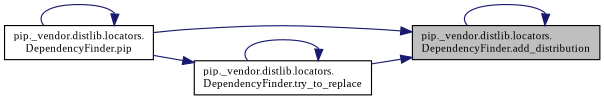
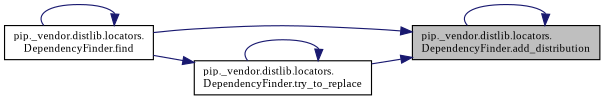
node "pip._vendor.distlib.locators. DependencyFinder.pip": label "pip._vendor.distlib.locators. DependencyFinder.pip" -> "pip._vendor.distlib.locators. DependencyFinder.find"
